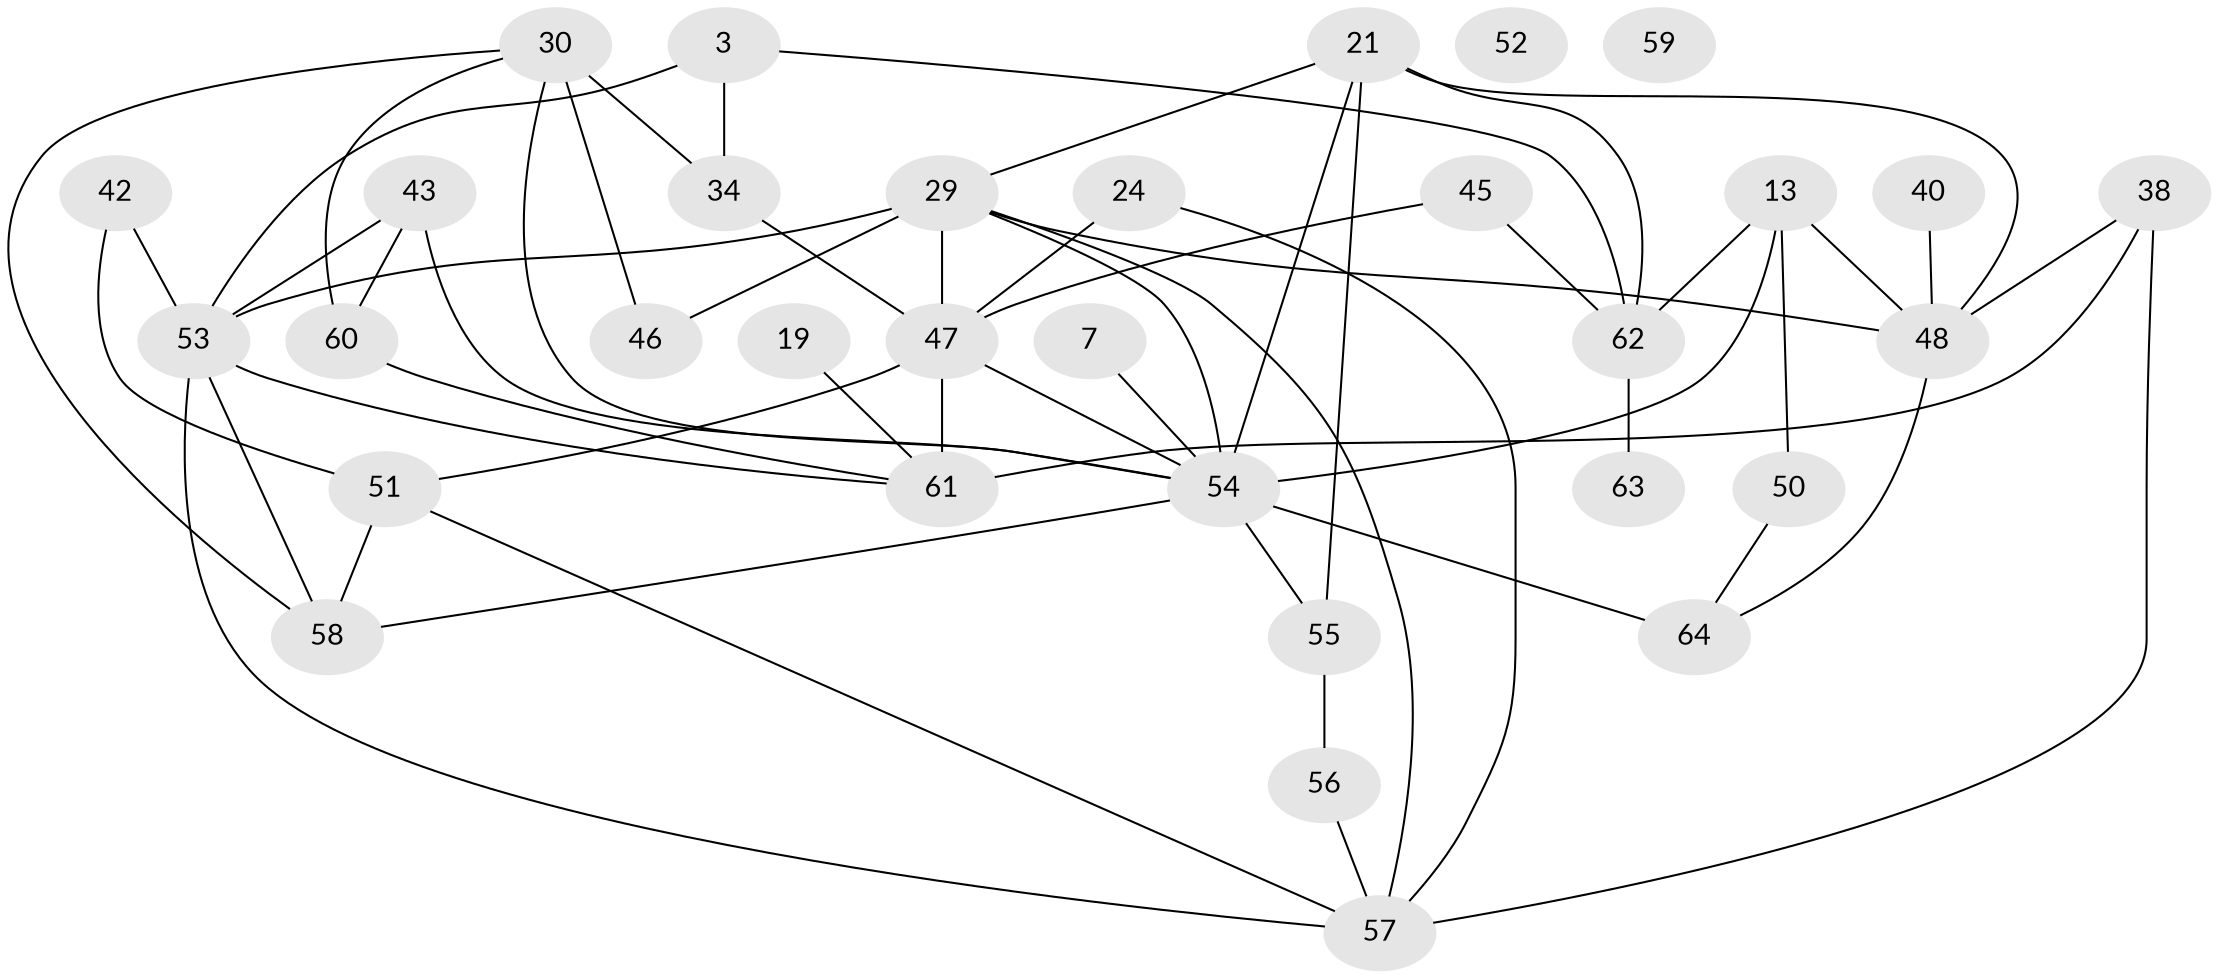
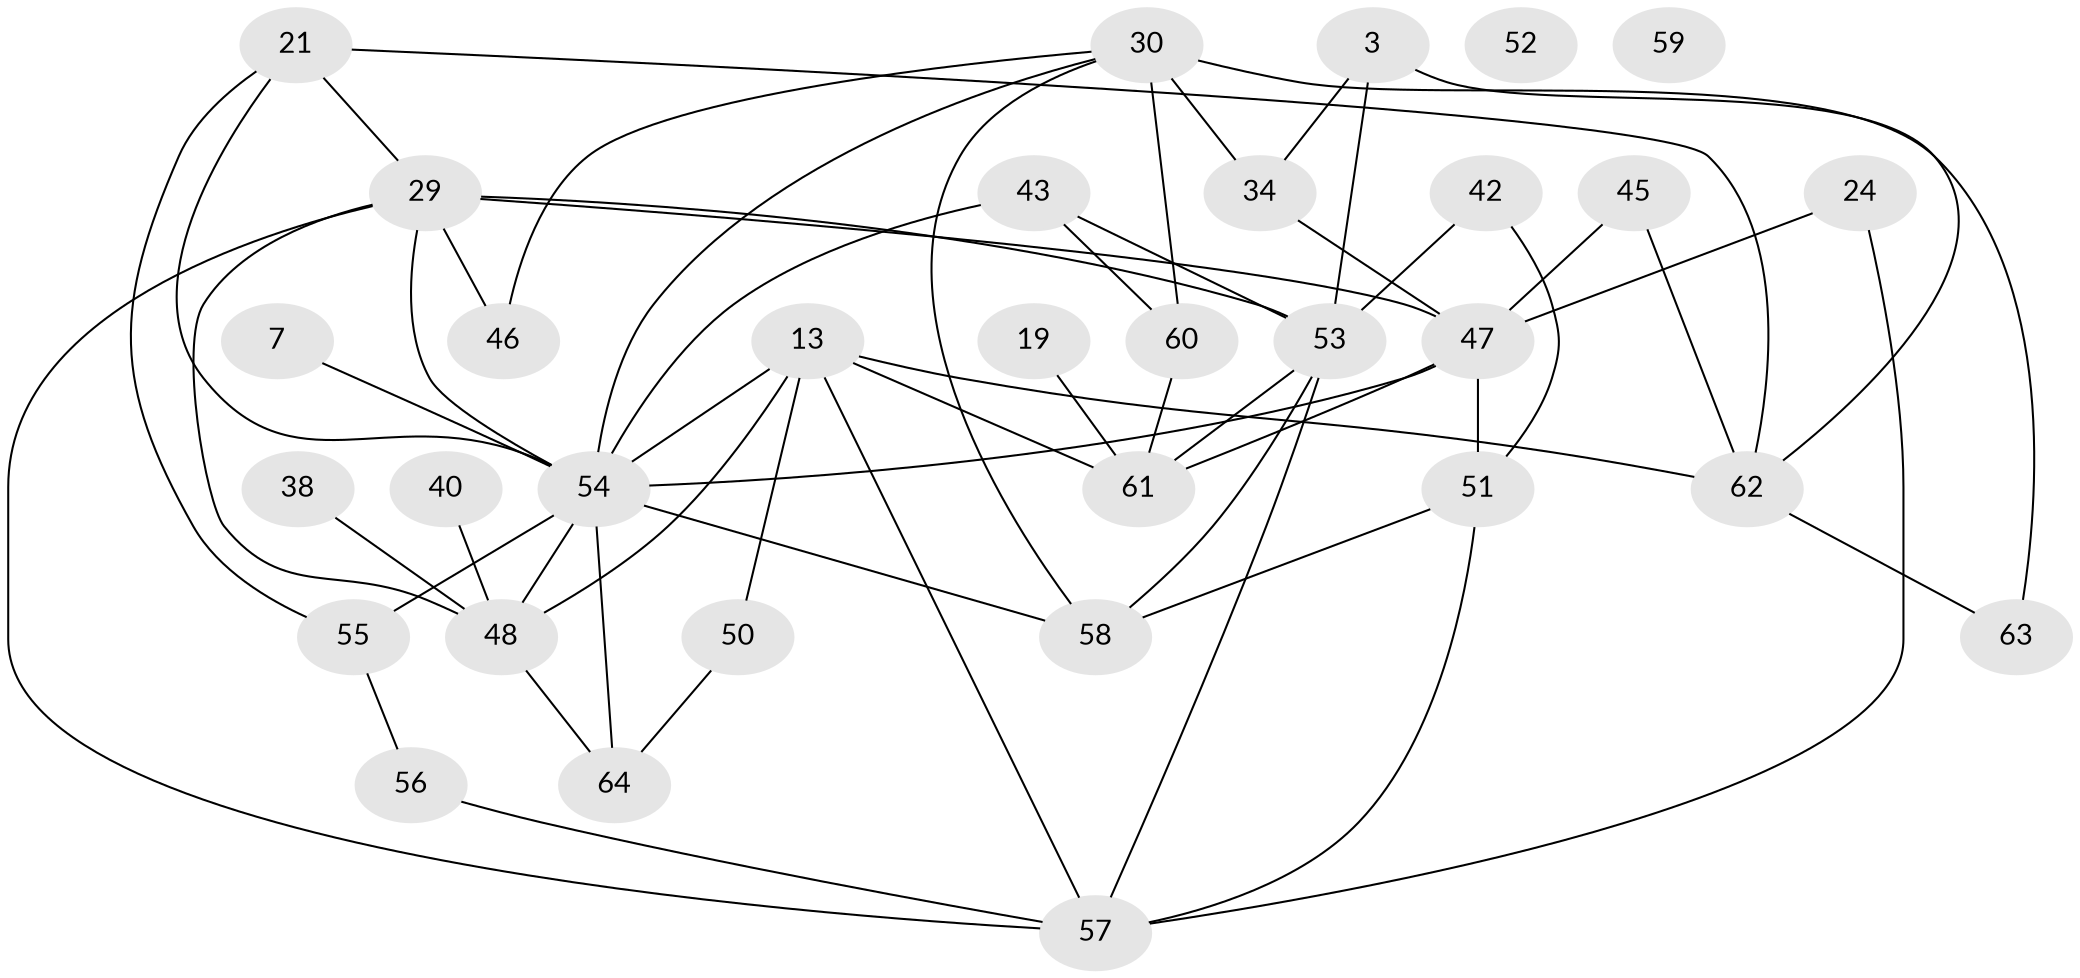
edge "21" -- "48": now "54" -- "48"
edge "30" -- "63": added
edge "38" -- "61": now "13" -- "61"
edge "38" -- "57": now "13" -- "57"
